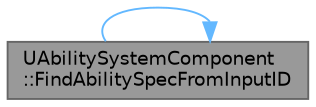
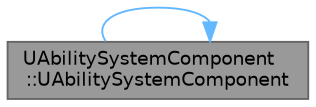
node "UAbilitySystemComponent ::FindAbilitySpecFromInputID": label "UAbilitySystemComponent ::FindAbilitySpecFromInputID" -> "UAbilitySystemComponent ::UAbilitySystemComponent"
